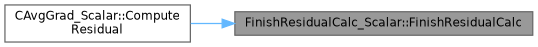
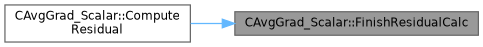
node "FinishResidualCalc_Scalar::FinishResidualCalc": label "FinishResidualCalc_Scalar::FinishResidualCalc" -> "CAvgGrad_Scalar::FinishResidualCalc"
